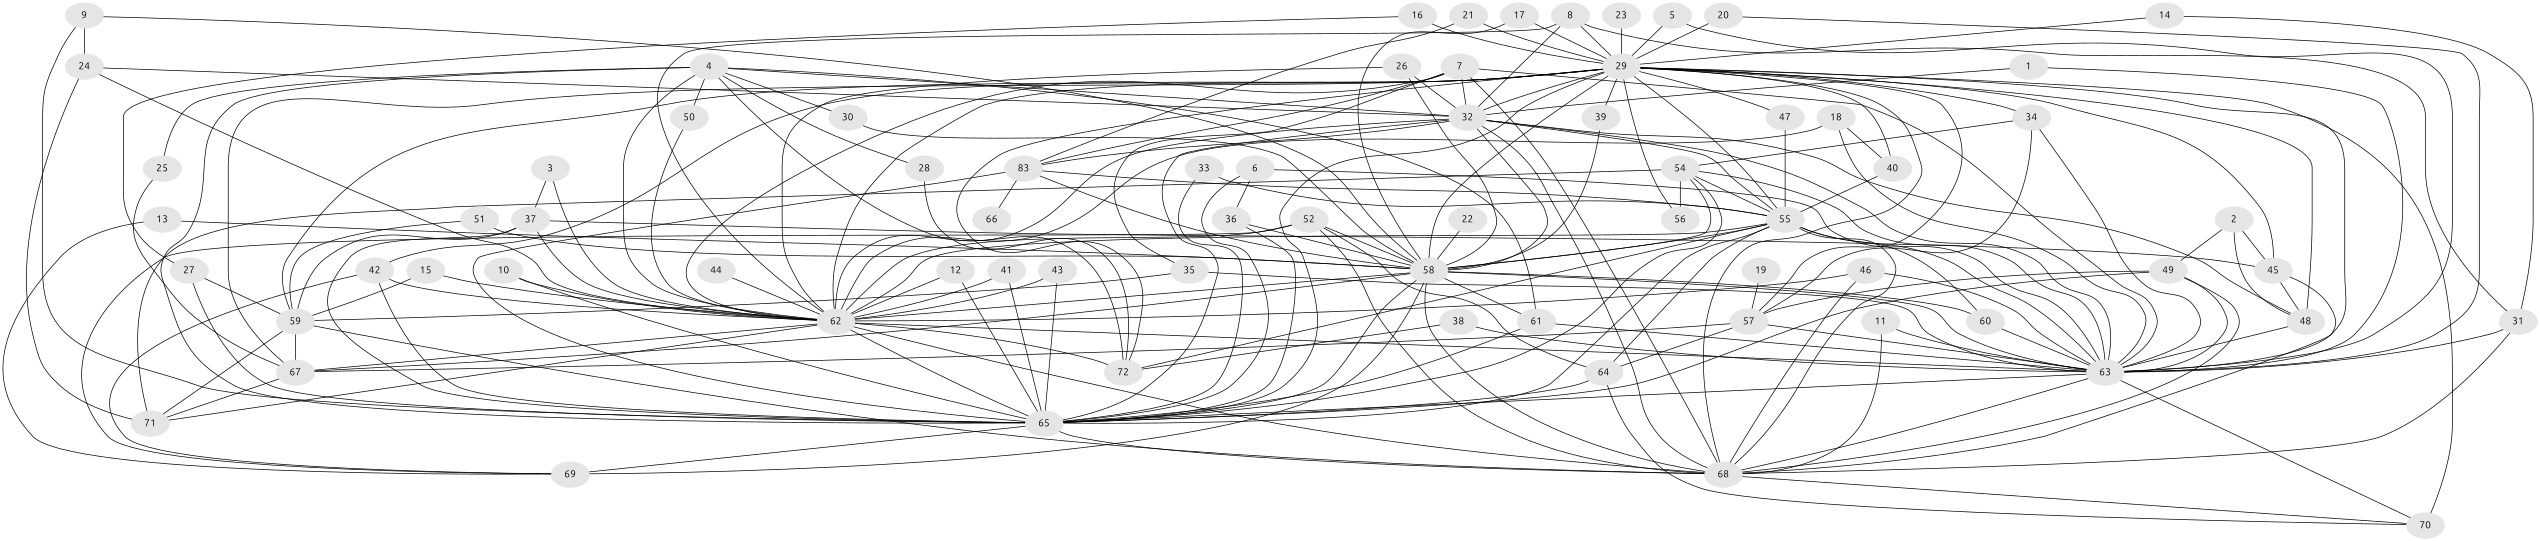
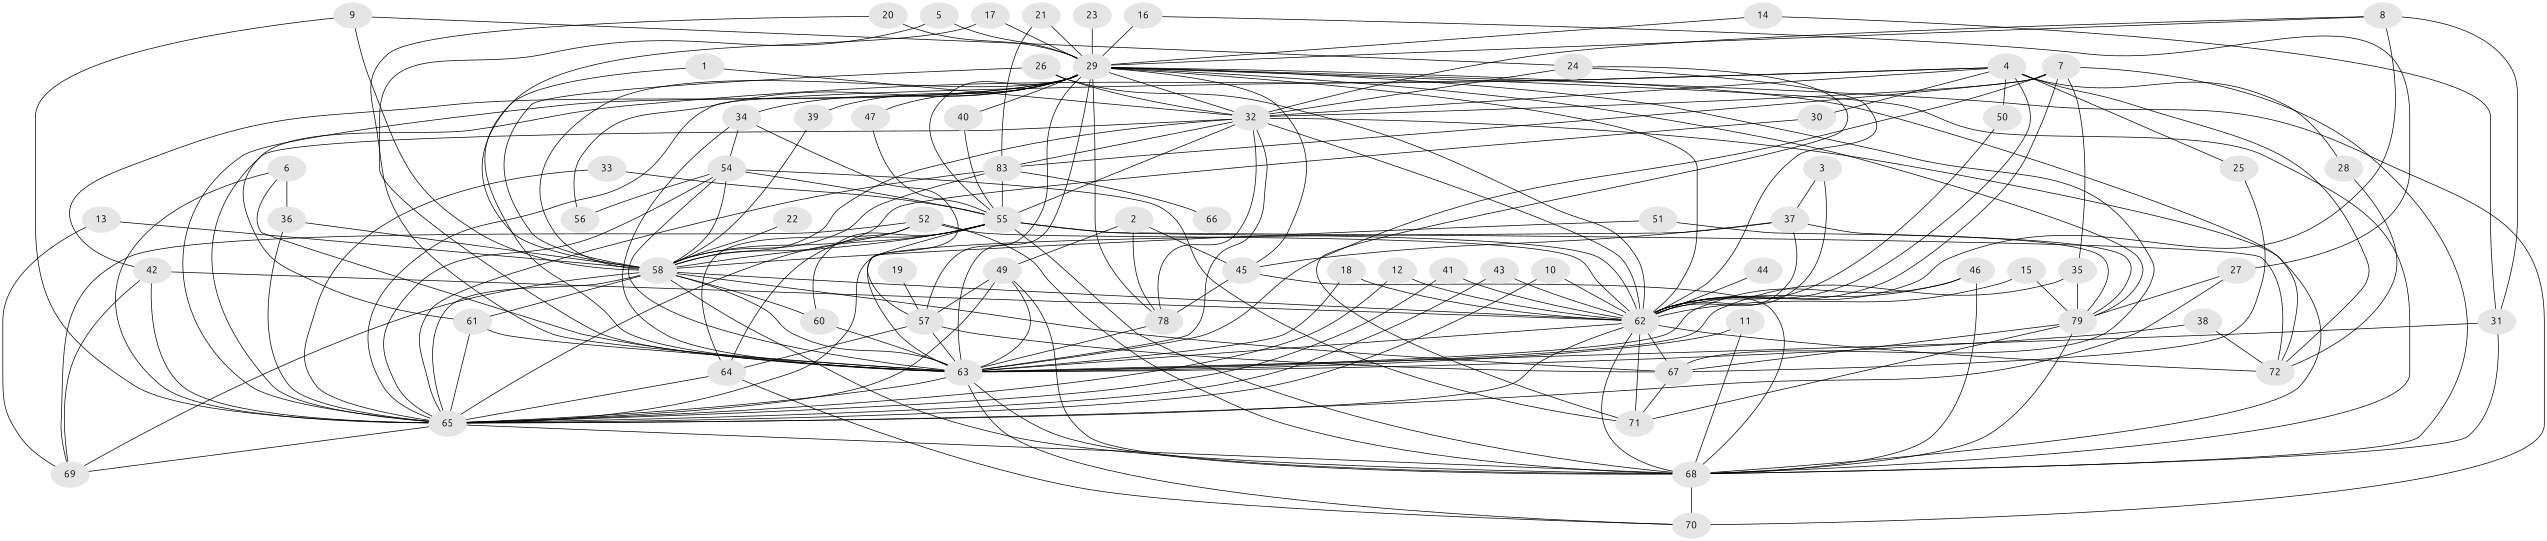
edge "18" -- "40": removed
node "59": label "59" -> "79"
node "48": label "48" -> "78"
